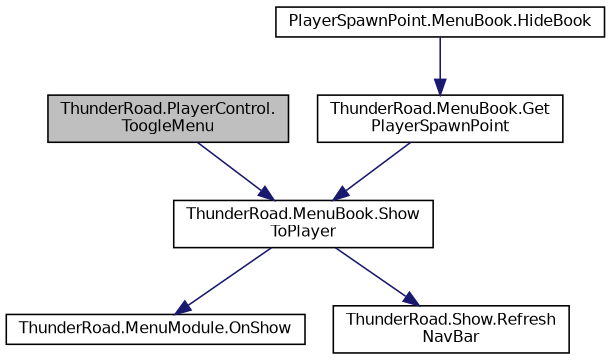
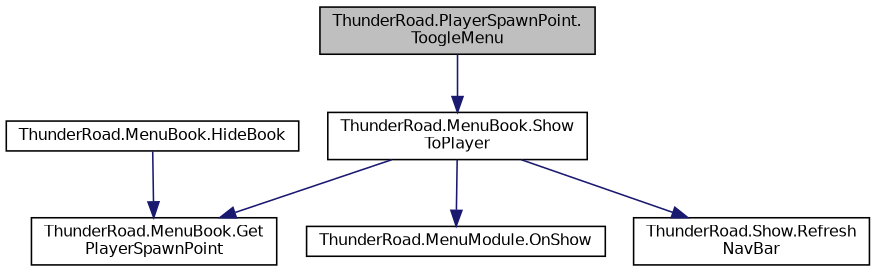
node "PlayerSpawnPoint.MenuBook.HideBook": label "PlayerSpawnPoint.MenuBook.HideBook" -> "ThunderRoad.MenuBook.HideBook"
node "ThunderRoad.PlayerControl. ToogleMenu": label "ThunderRoad.PlayerControl. ToogleMenu" -> "ThunderRoad.PlayerSpawnPoint. ToogleMenu"
edge "ThunderRoad.MenuBook.Get PlayerSpawnPoint" -> "ThunderRoad.MenuBook.Show ToPlayer": reversed
